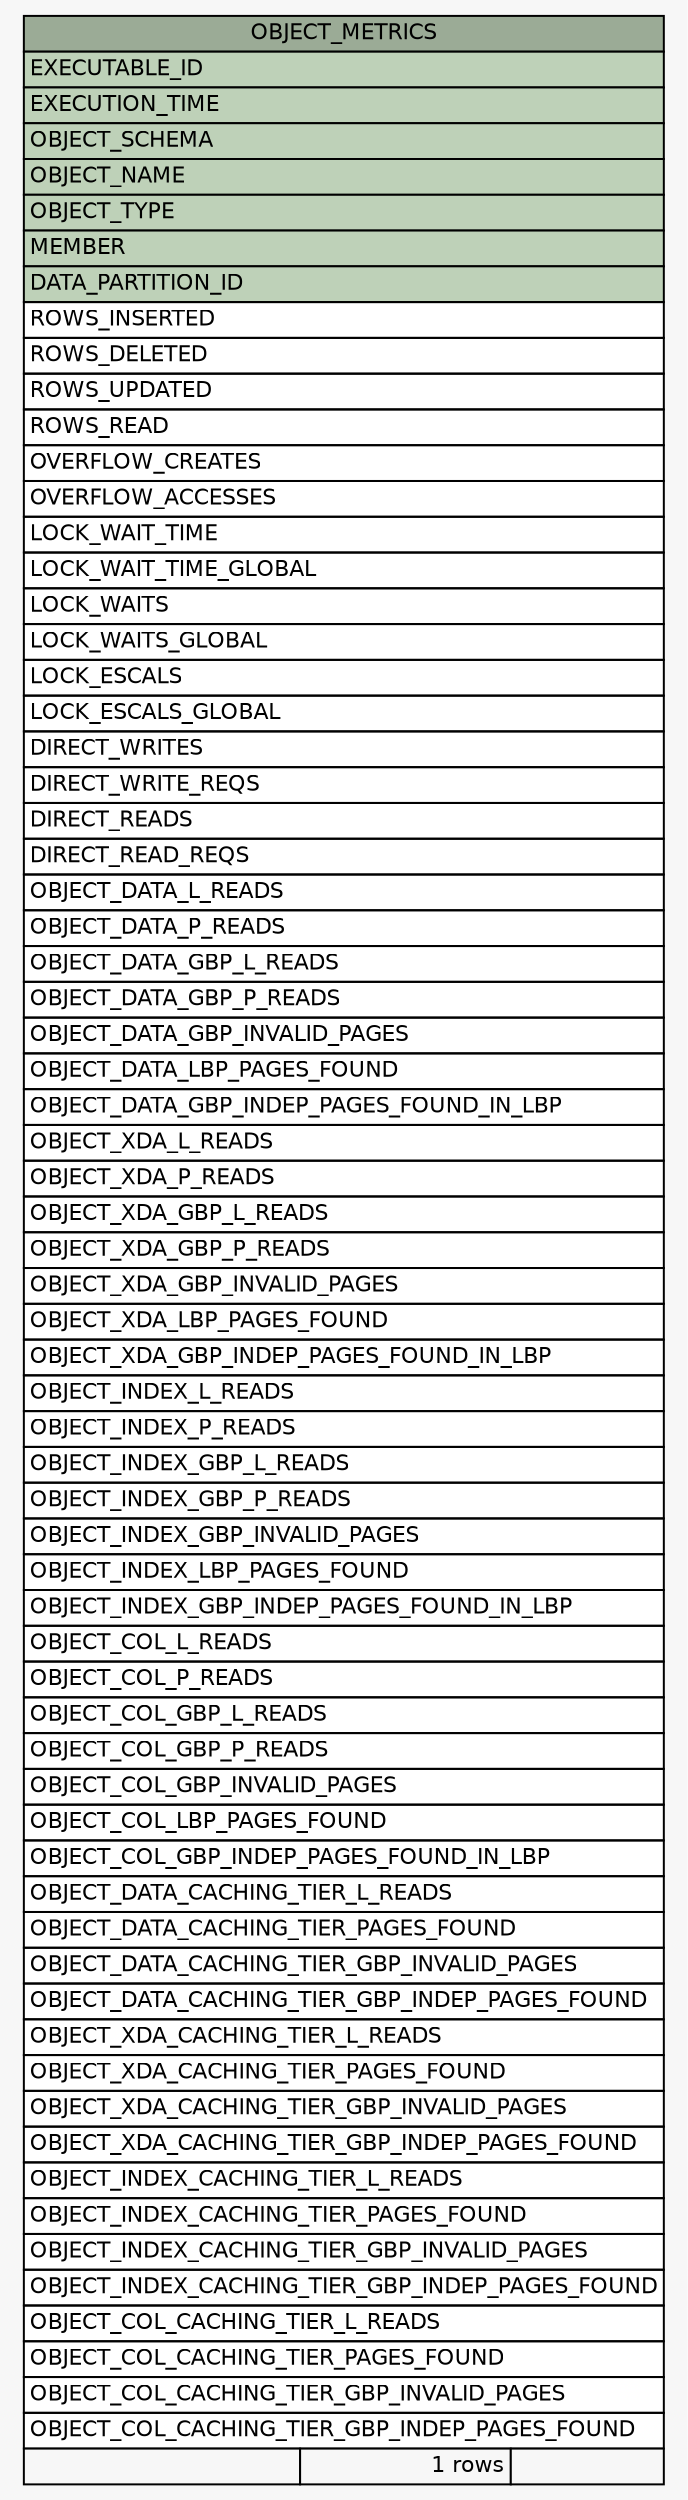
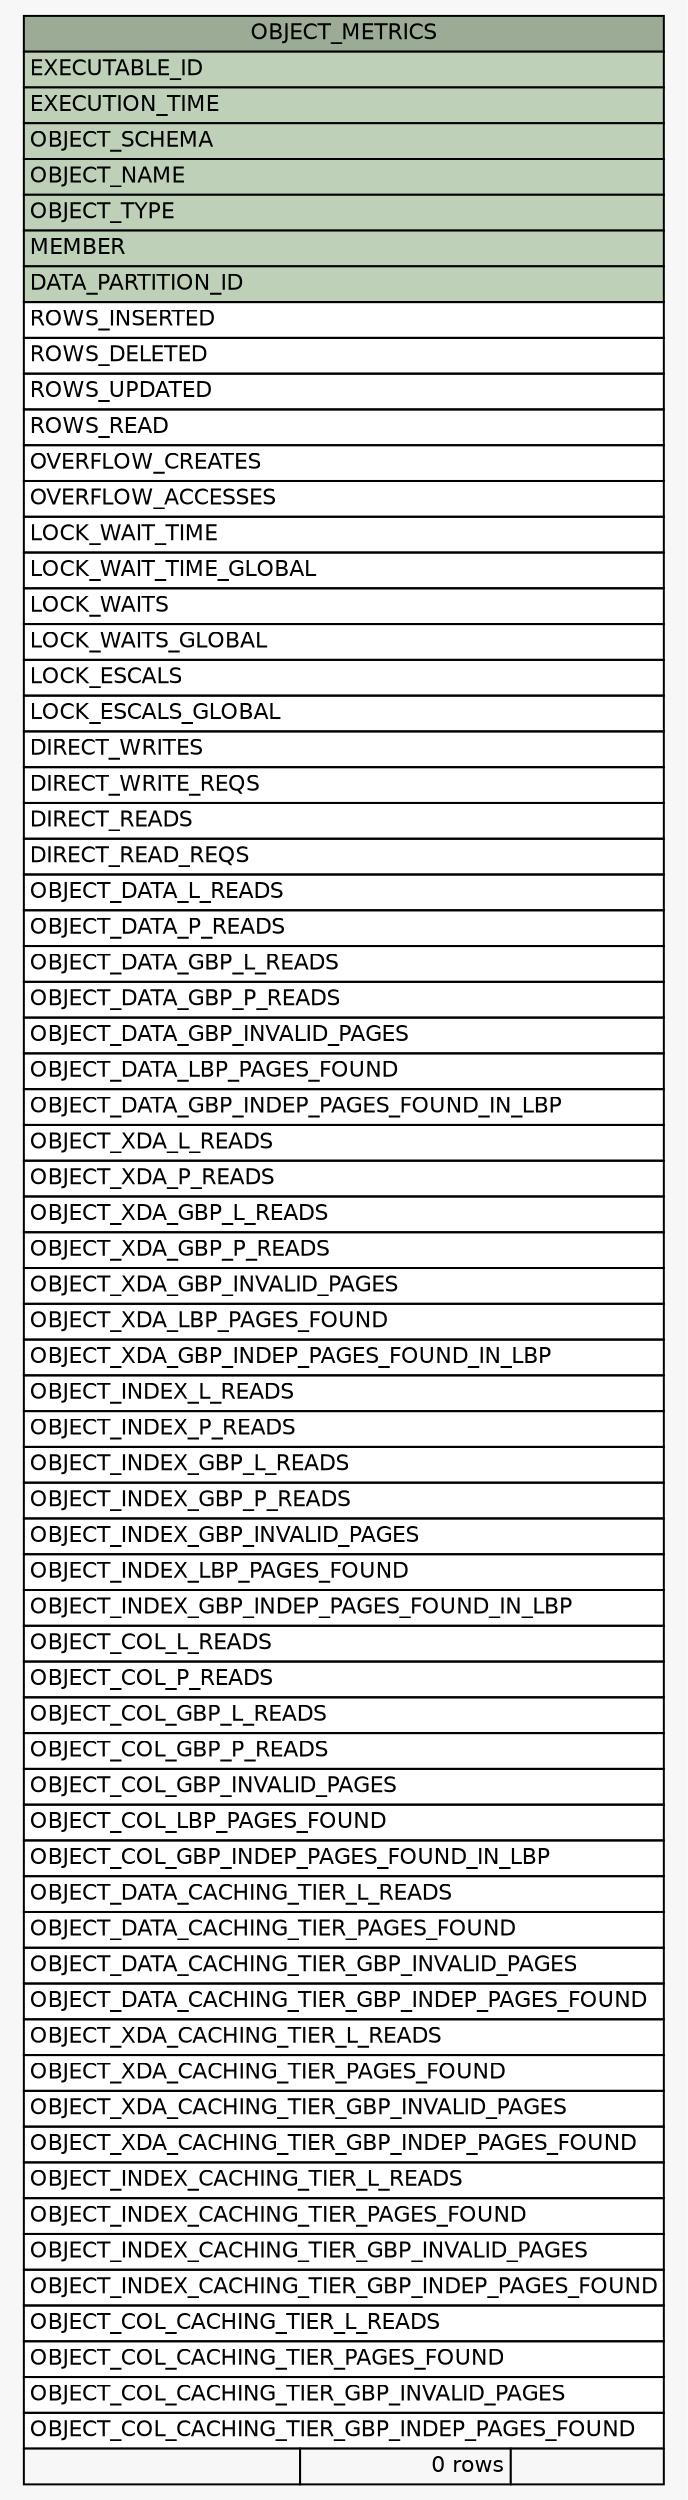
node "OBJECT_METRICS": text "1 rows" -> "0 rows"
